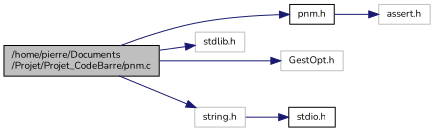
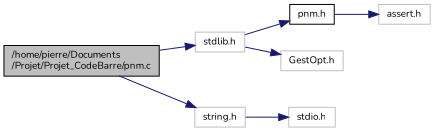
edge "/home/pierre/Documents /Projet/Projet_CodeBarre/pnm.c" -> "pnm.h": now "stdlib.h" -> "pnm.h"
edge "/home/pierre/Documents /Projet/Projet_CodeBarre/pnm.c" -> "GestOpt.h": now "stdlib.h" -> "GestOpt.h"
node "stdio.h": color black -> grey75
